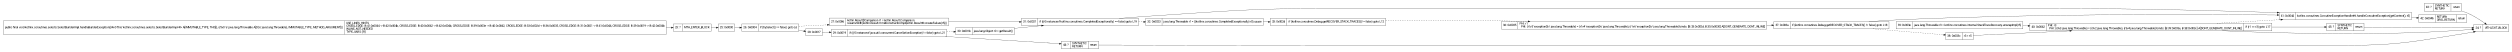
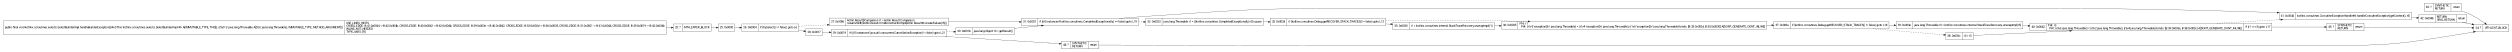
edge "37: 0x003a" -> "41: 0x0044": now "37: 0x003a" -> "39: 0x003e"
node "35: 0x0030": added
edge "40: 0x0042" -> "24: ?": now "42: 0x004b" -> "24: ?"
